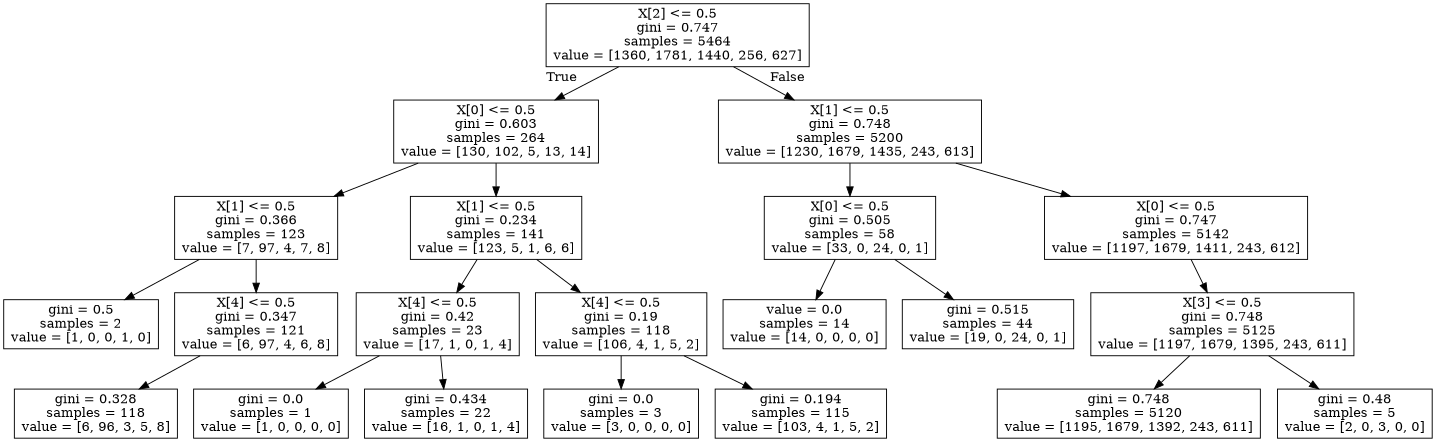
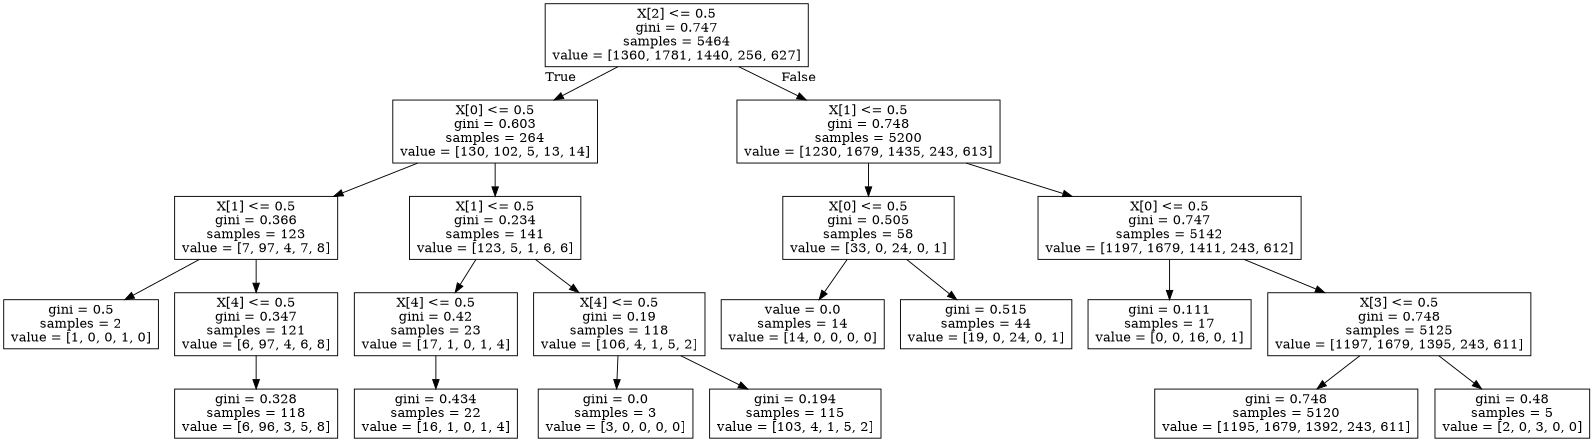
node "gini = 0.111 samples = 17 value = [0, 0, 16, 0, 1]": added
node "gini = 0.0 samples = 1 value = [1, 0, 0, 0, 0]": removed
